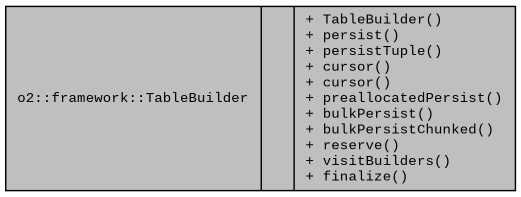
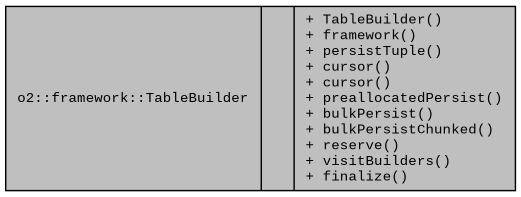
node "o2::framework::TableBuilder": text "+ persist()" -> "+ framework()"
